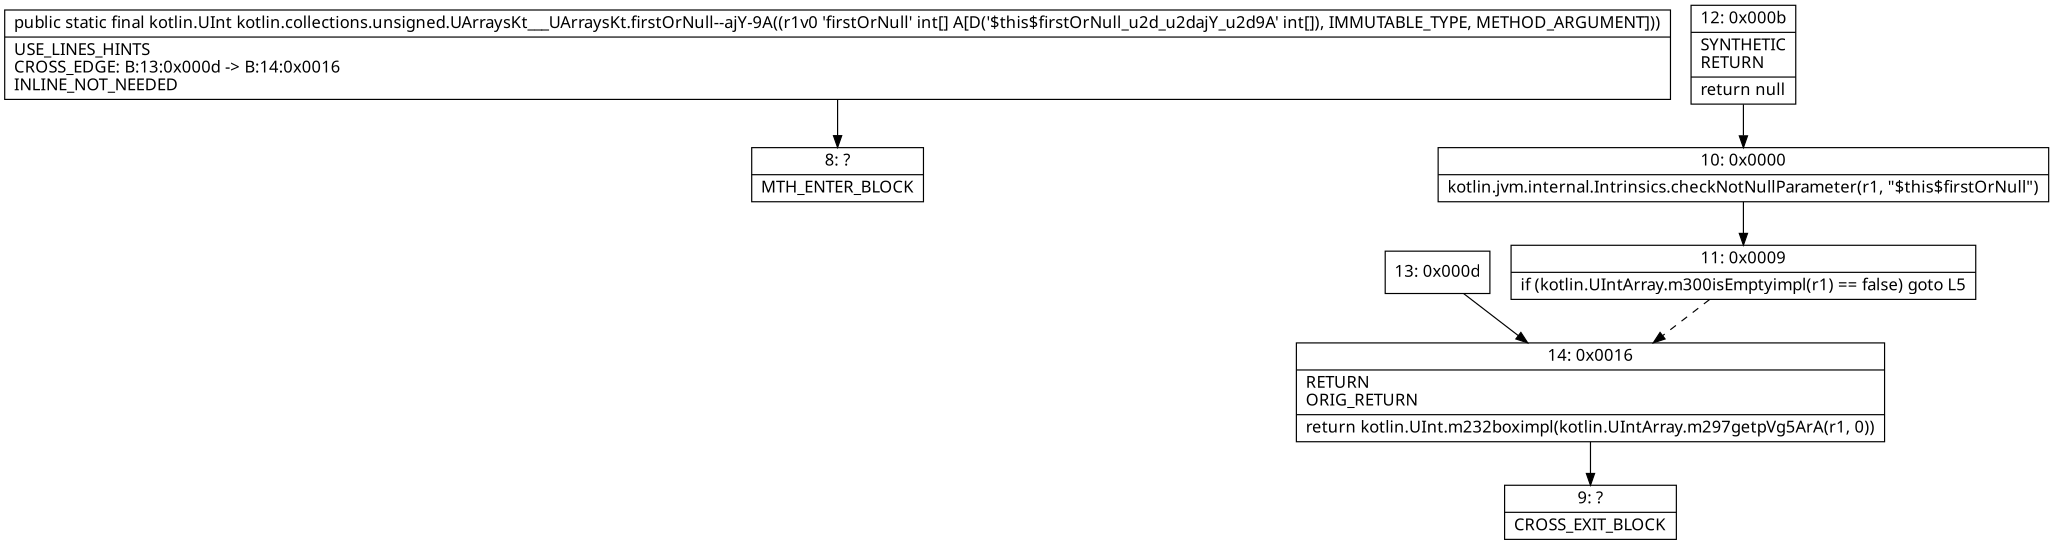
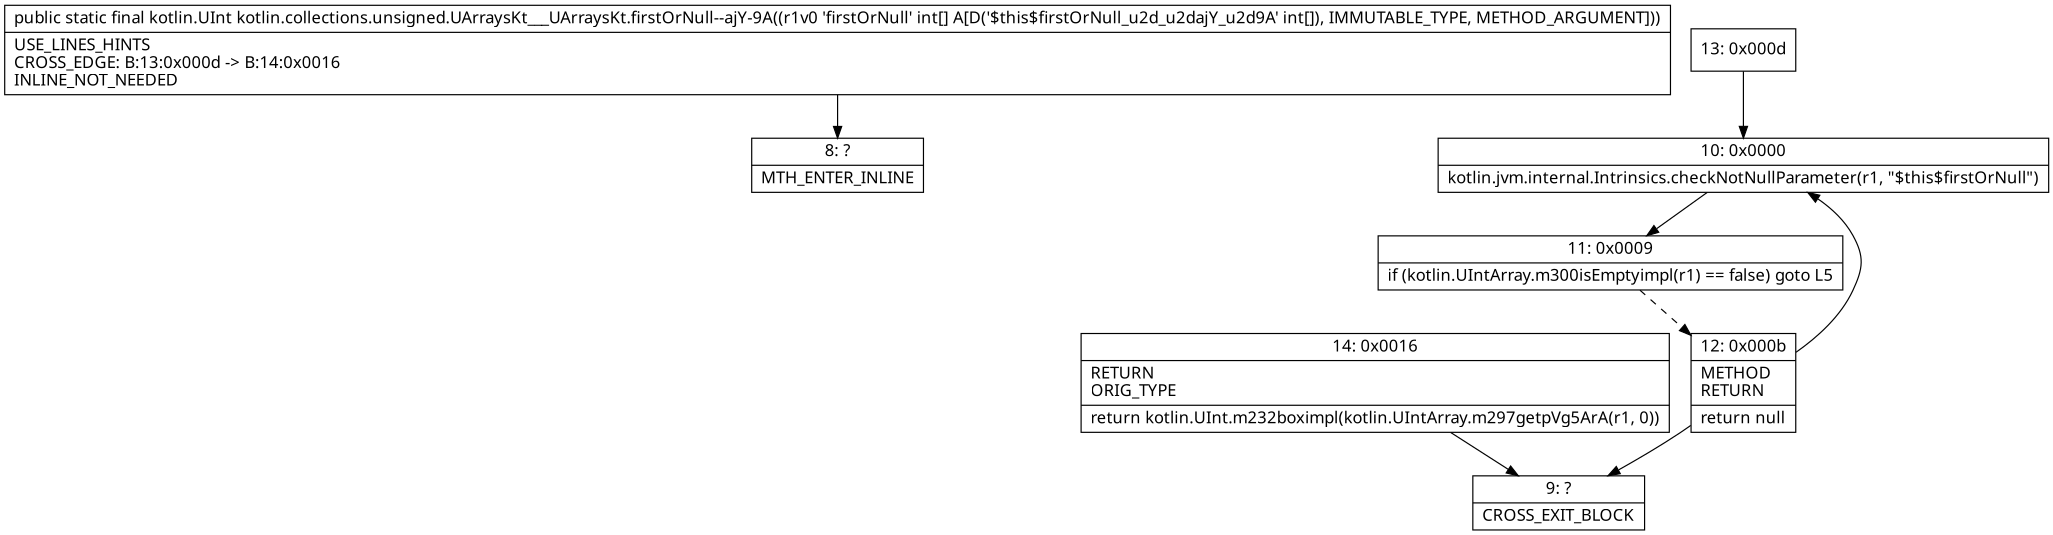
node "12: 0x000b": text "SYNTHETIC" -> "METHOD"
node "8: ?": text "MTH_ENTER_BLOCK" -> "MTH_ENTER_INLINE"
edge "13: 0x000d" -> "14: 0x0016": now "13: 0x000d" -> "10: 0x0000"
edge "11: 0x0009" -> "14: 0x0016": now "11: 0x0009" -> "12: 0x000b"
node "14: 0x0016": text "ORIG_RETURN" -> "ORIG_TYPE"
edge "12: 0x000b" -> "9: ?": added
